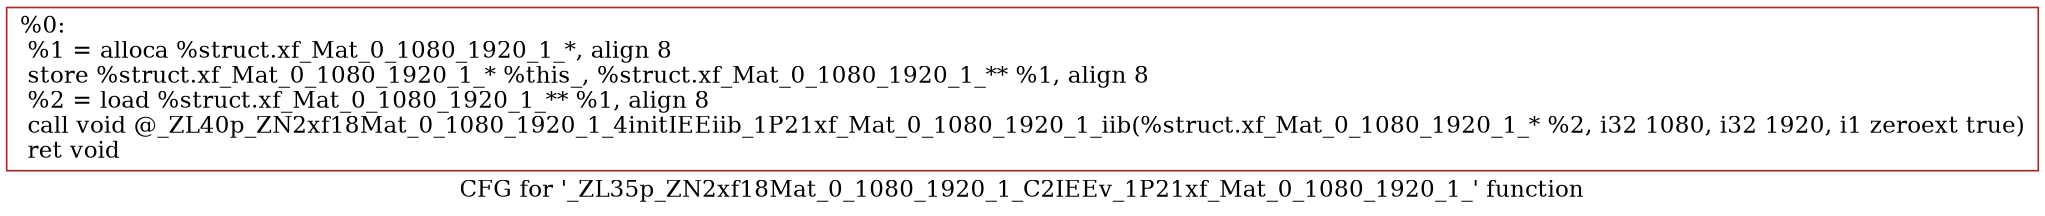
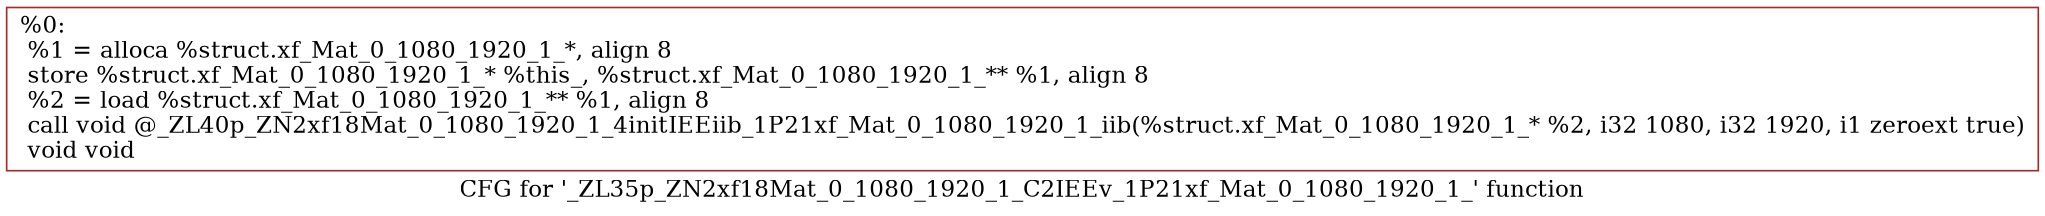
node "%0:": text "ret void" -> "void void"
